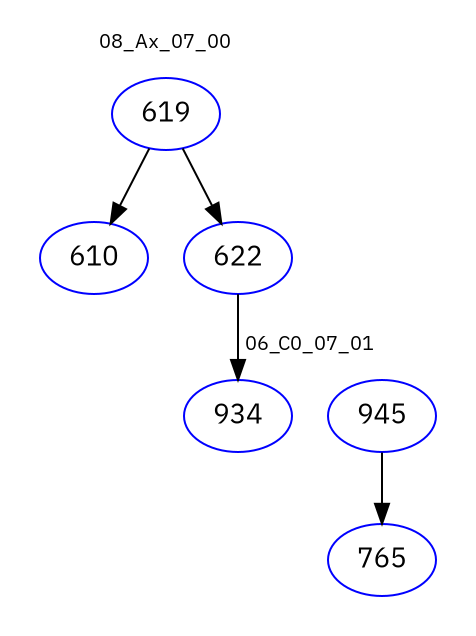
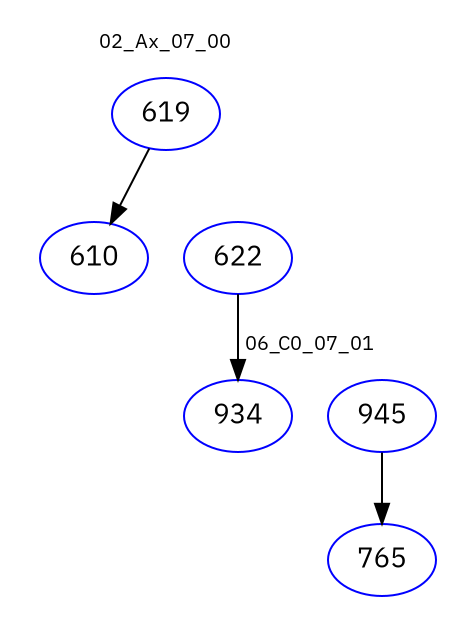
cluster "08_Ax_07_00": label "08_Ax_07_00" -> "02_Ax_07_00"
edge "619" -> "622": removed
